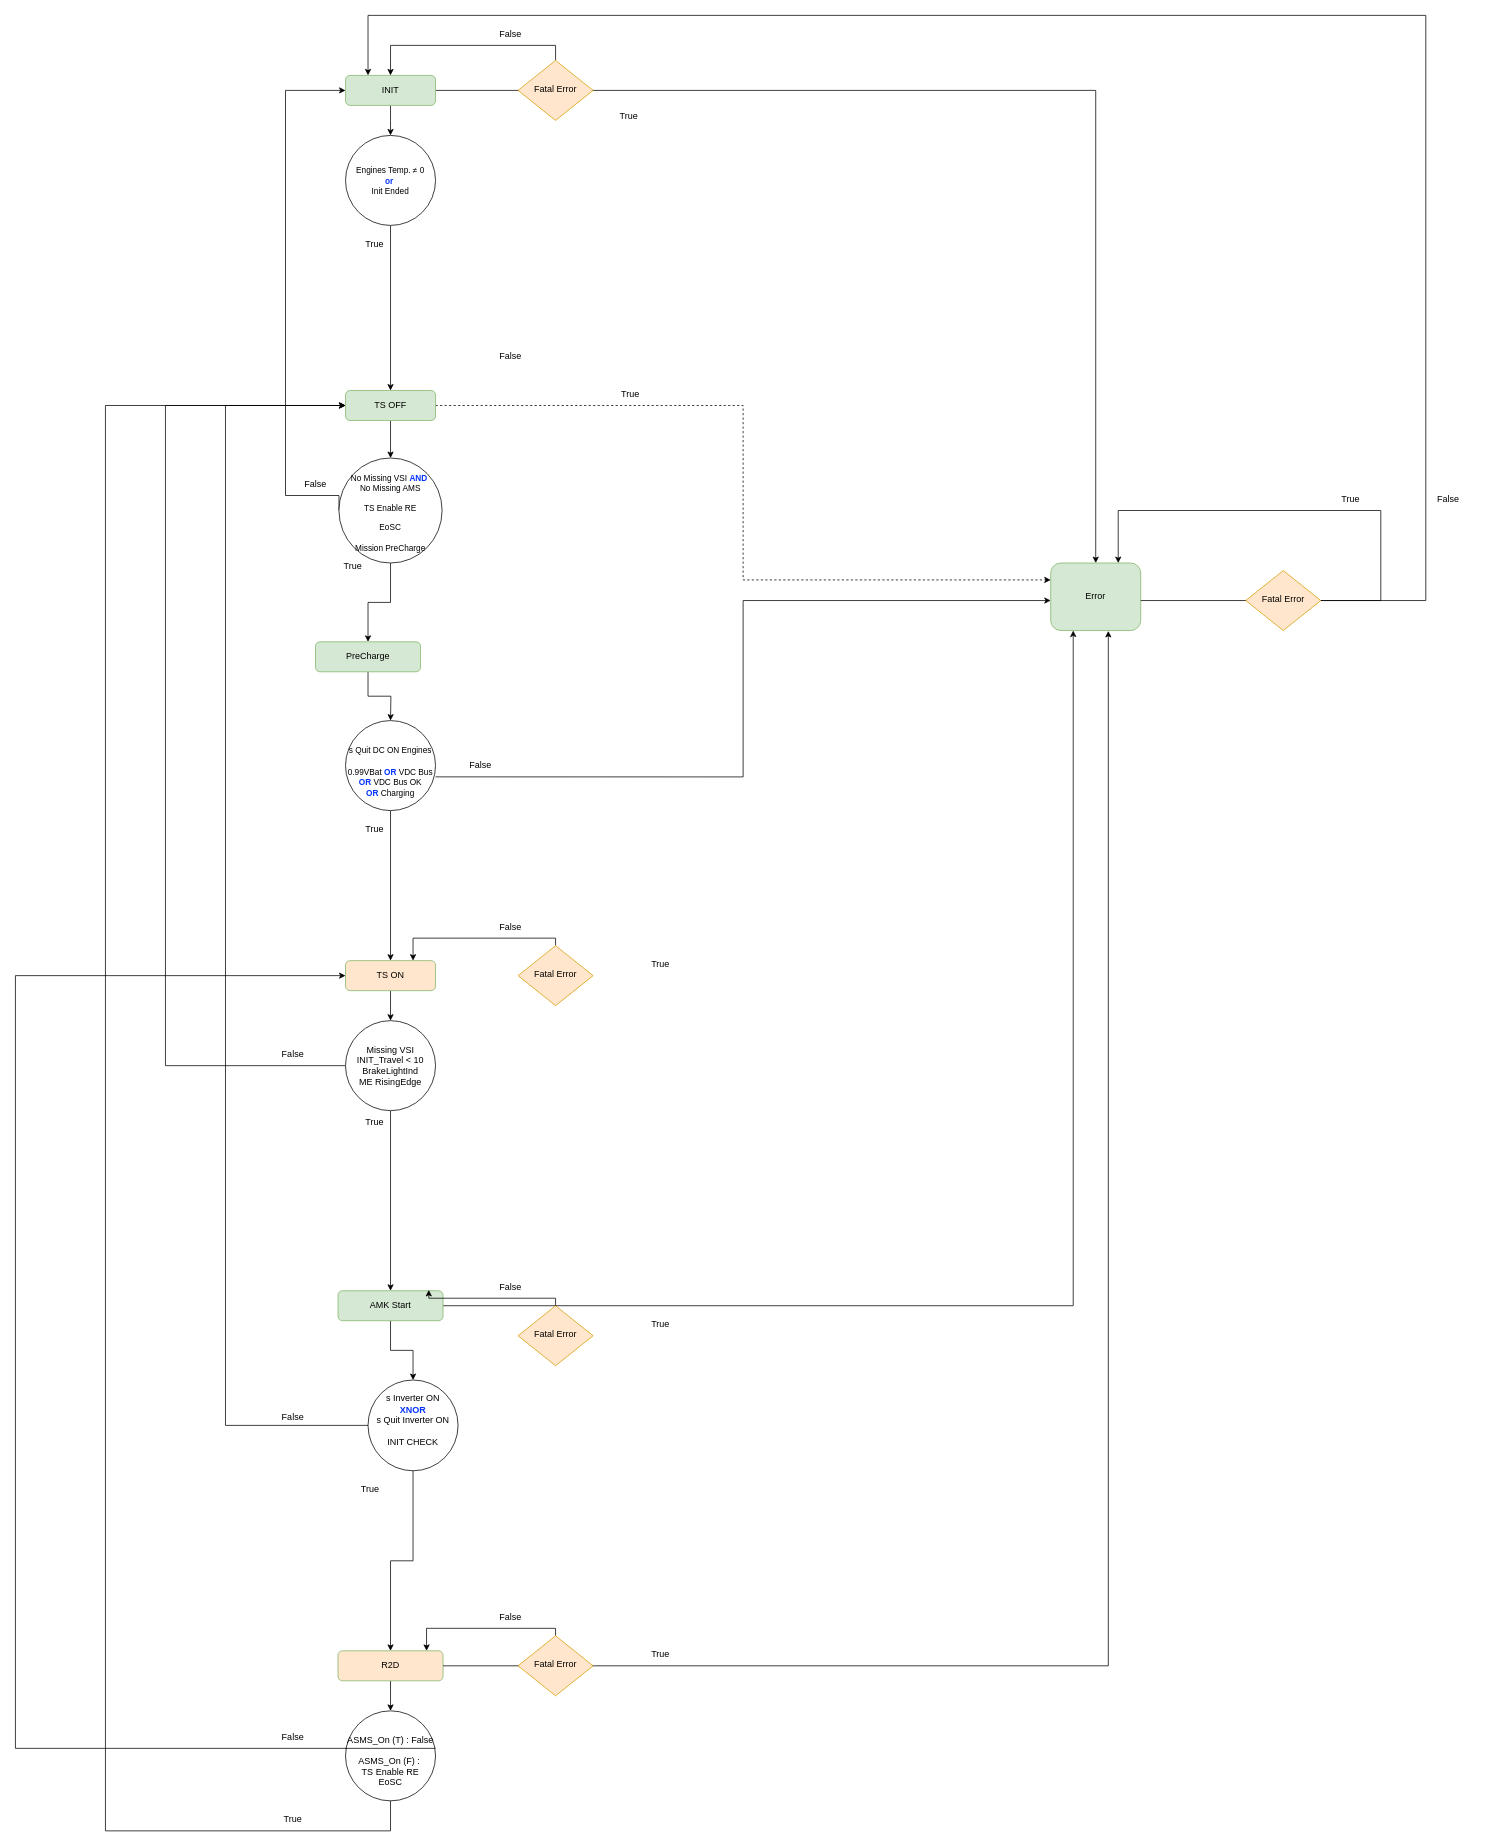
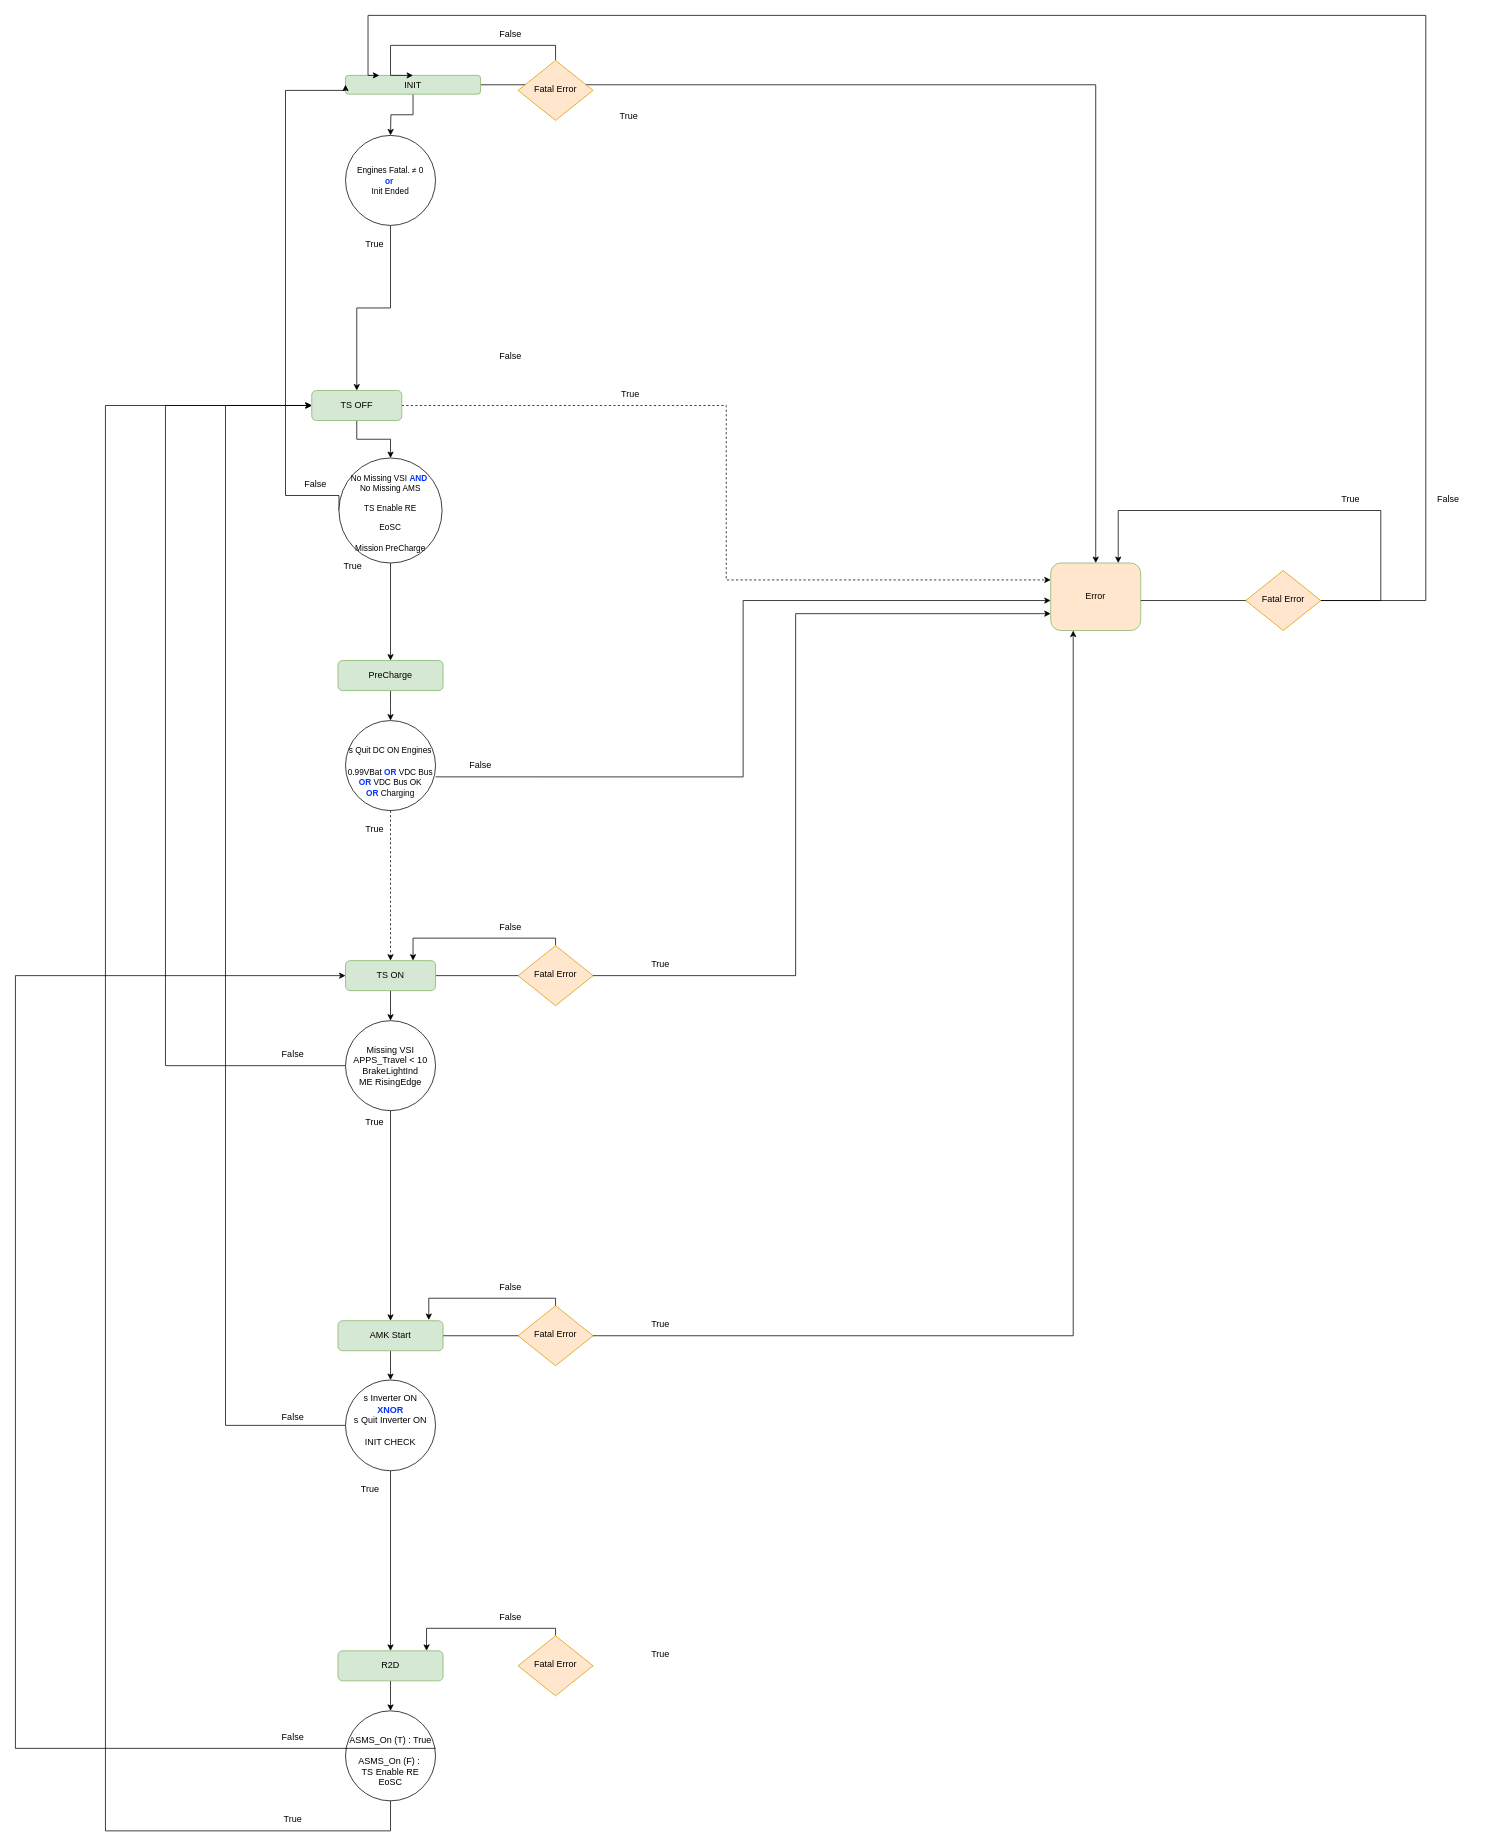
node "INIT": size 90x30 -> 135x19
node "Engines Temp. ≠ 0 or Init Ended": label "Engines Temp. ≠ 0 or Init Ended" -> "Engines Fatal. ≠ 0 or Init Ended"
node "TS OFF": moved (390, 405) -> (357, 405)
node "Error": fillcolor #d5e8d4 -> #ffe6cc
node "PreCharge": moved (368, 657) -> (390, 675)
edge "TS ON" -> "Error": added
edge "s Quit DC ON Engines 0.99VBat OR VDC Bus OR VDC Bus OK OR Charging" -> "TS ON": style solid -> dashed
node "TS ON": fillcolor #ffe6cc -> #d5e8d4
node "Missing VSI INIT_Travel < 10 BrakeLightInd ME RisingEdge": label "Missing VSI INIT_Travel < 10 BrakeLightInd ME RisingEdge" -> "Missing VSI APPS_Travel < 10 BrakeLightInd ME RisingEdge"
node "AMK Start": moved (390, 1305) -> (390, 1335)
edge "R2D" -> "Error": removed
node "s Inverter ON XNOR s Quit Inverter ON INIT CHECK": moved (413, 1425) -> (390, 1425)
node "R2D": fillcolor #ffe6cc -> #d5e8d4
node "ASMS_On (T) : False ASMS_On (F) : TS Enable RE EoSC": label "ASMS_On (T) : False ASMS_On (F) : TS Enable RE EoSC" -> "ASMS_On (T) : True ASMS_On (F) : TS Enable RE EoSC"
